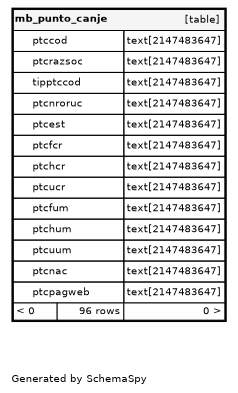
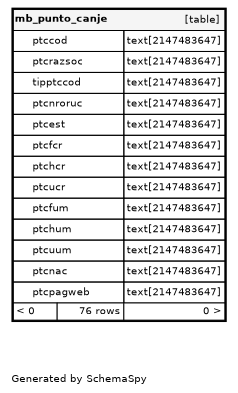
node "mb_punto_canje": text "96 rows" -> "76 rows"
